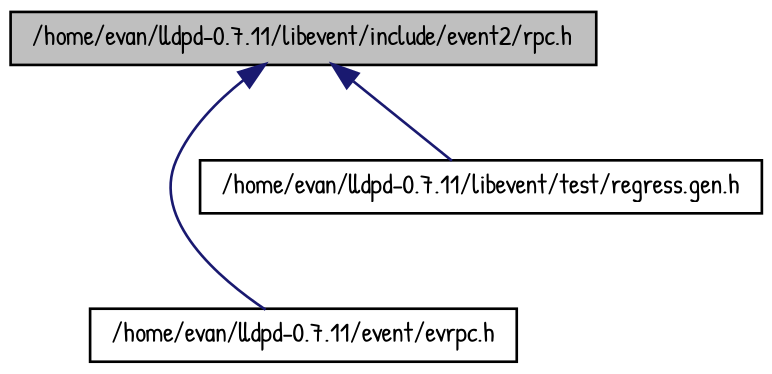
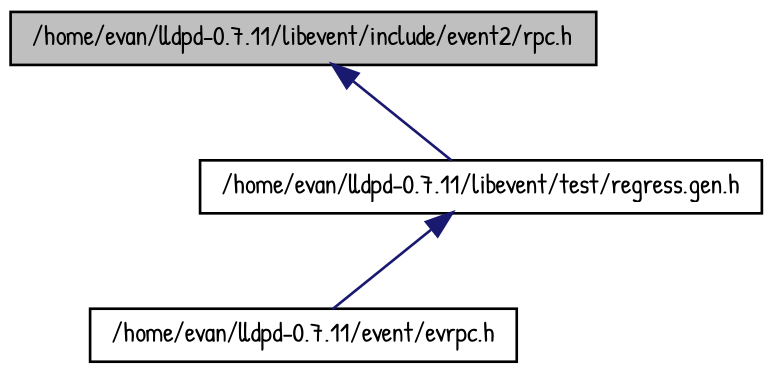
edge "/home/evan/lldpd-0.7.11/event/evrpc.h" -> "/home/evan/lldpd-0.7.11/libevent/include/event2/rpc.h": now "/home/evan/lldpd-0.7.11/event/evrpc.h" -> "/home/evan/lldpd-0.7.11/libevent/test/regress.gen.h"
